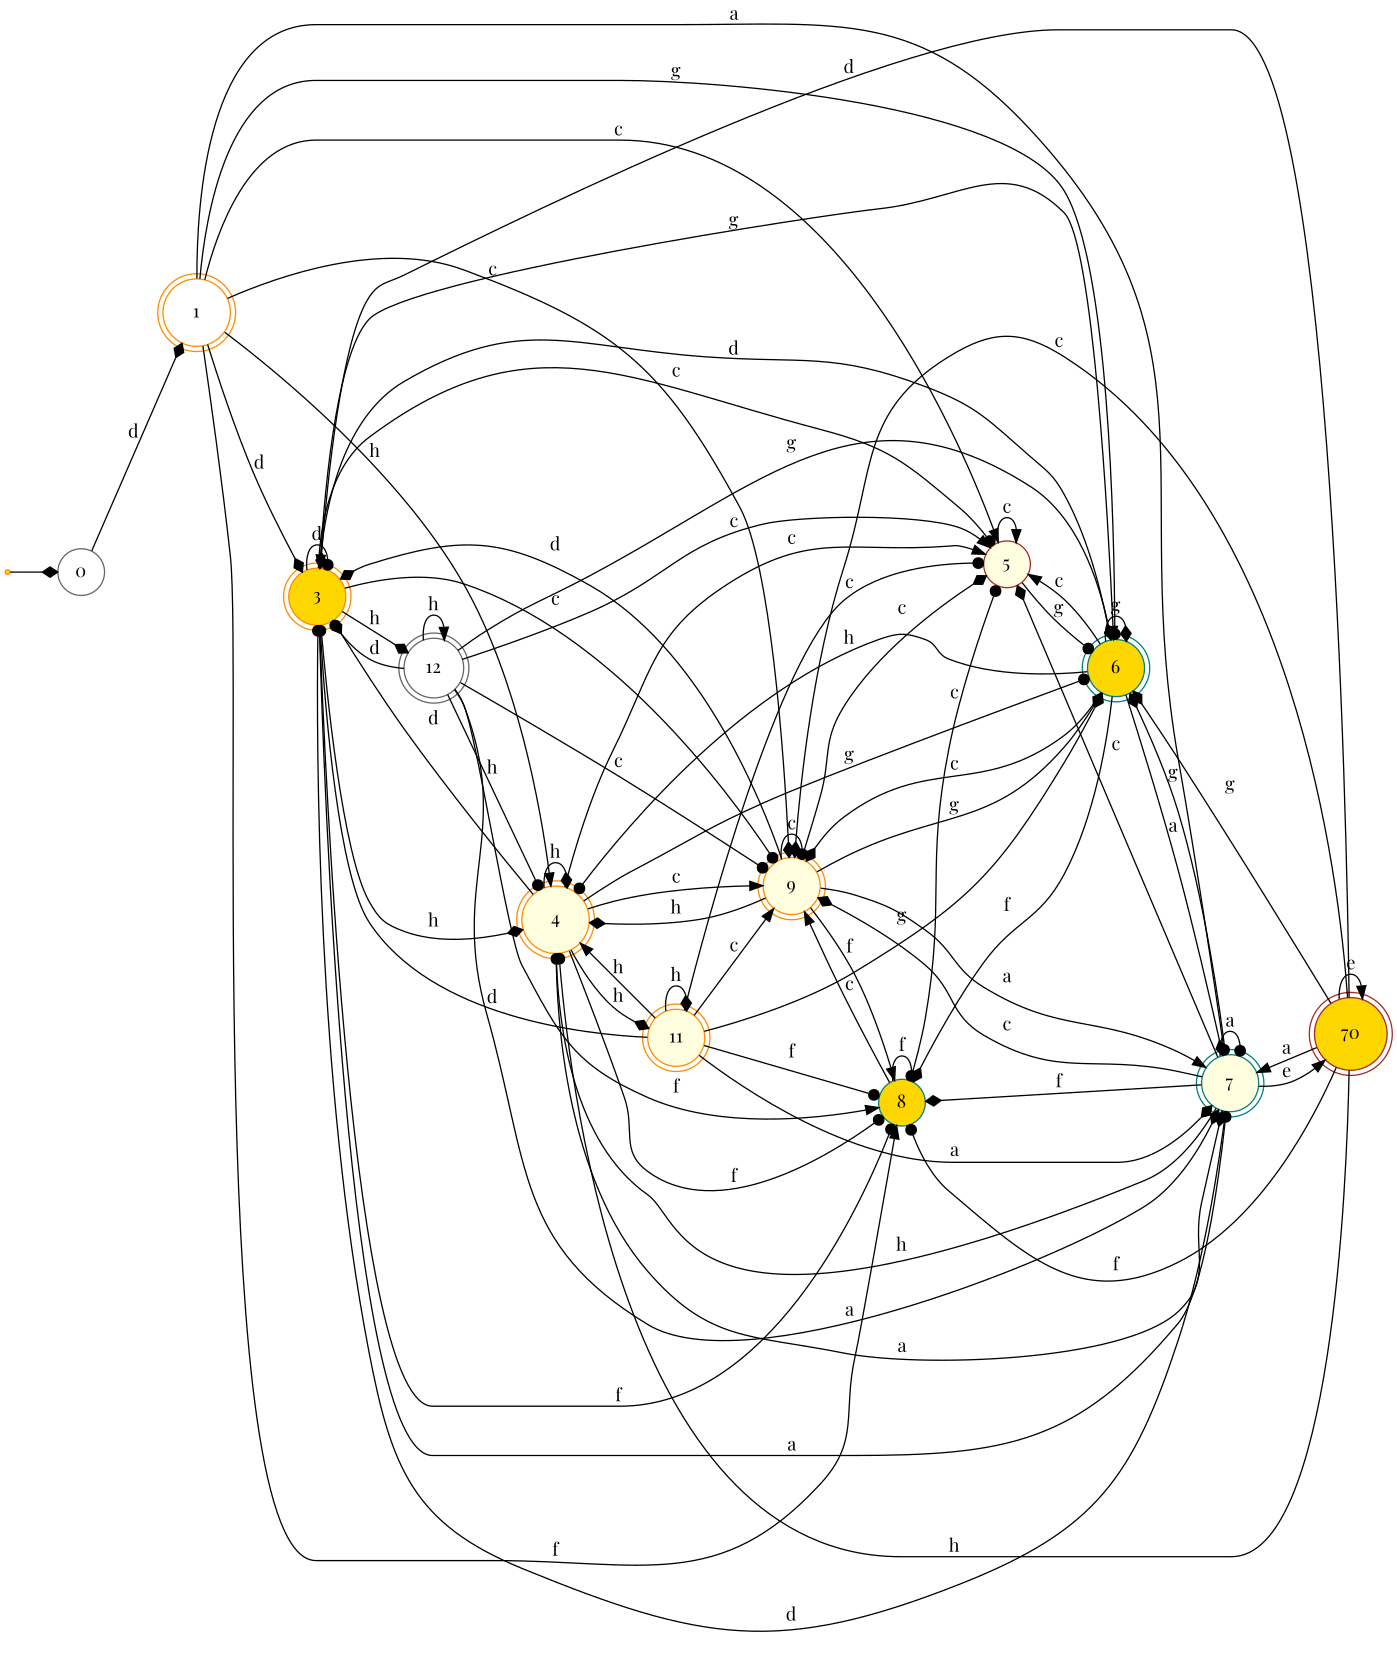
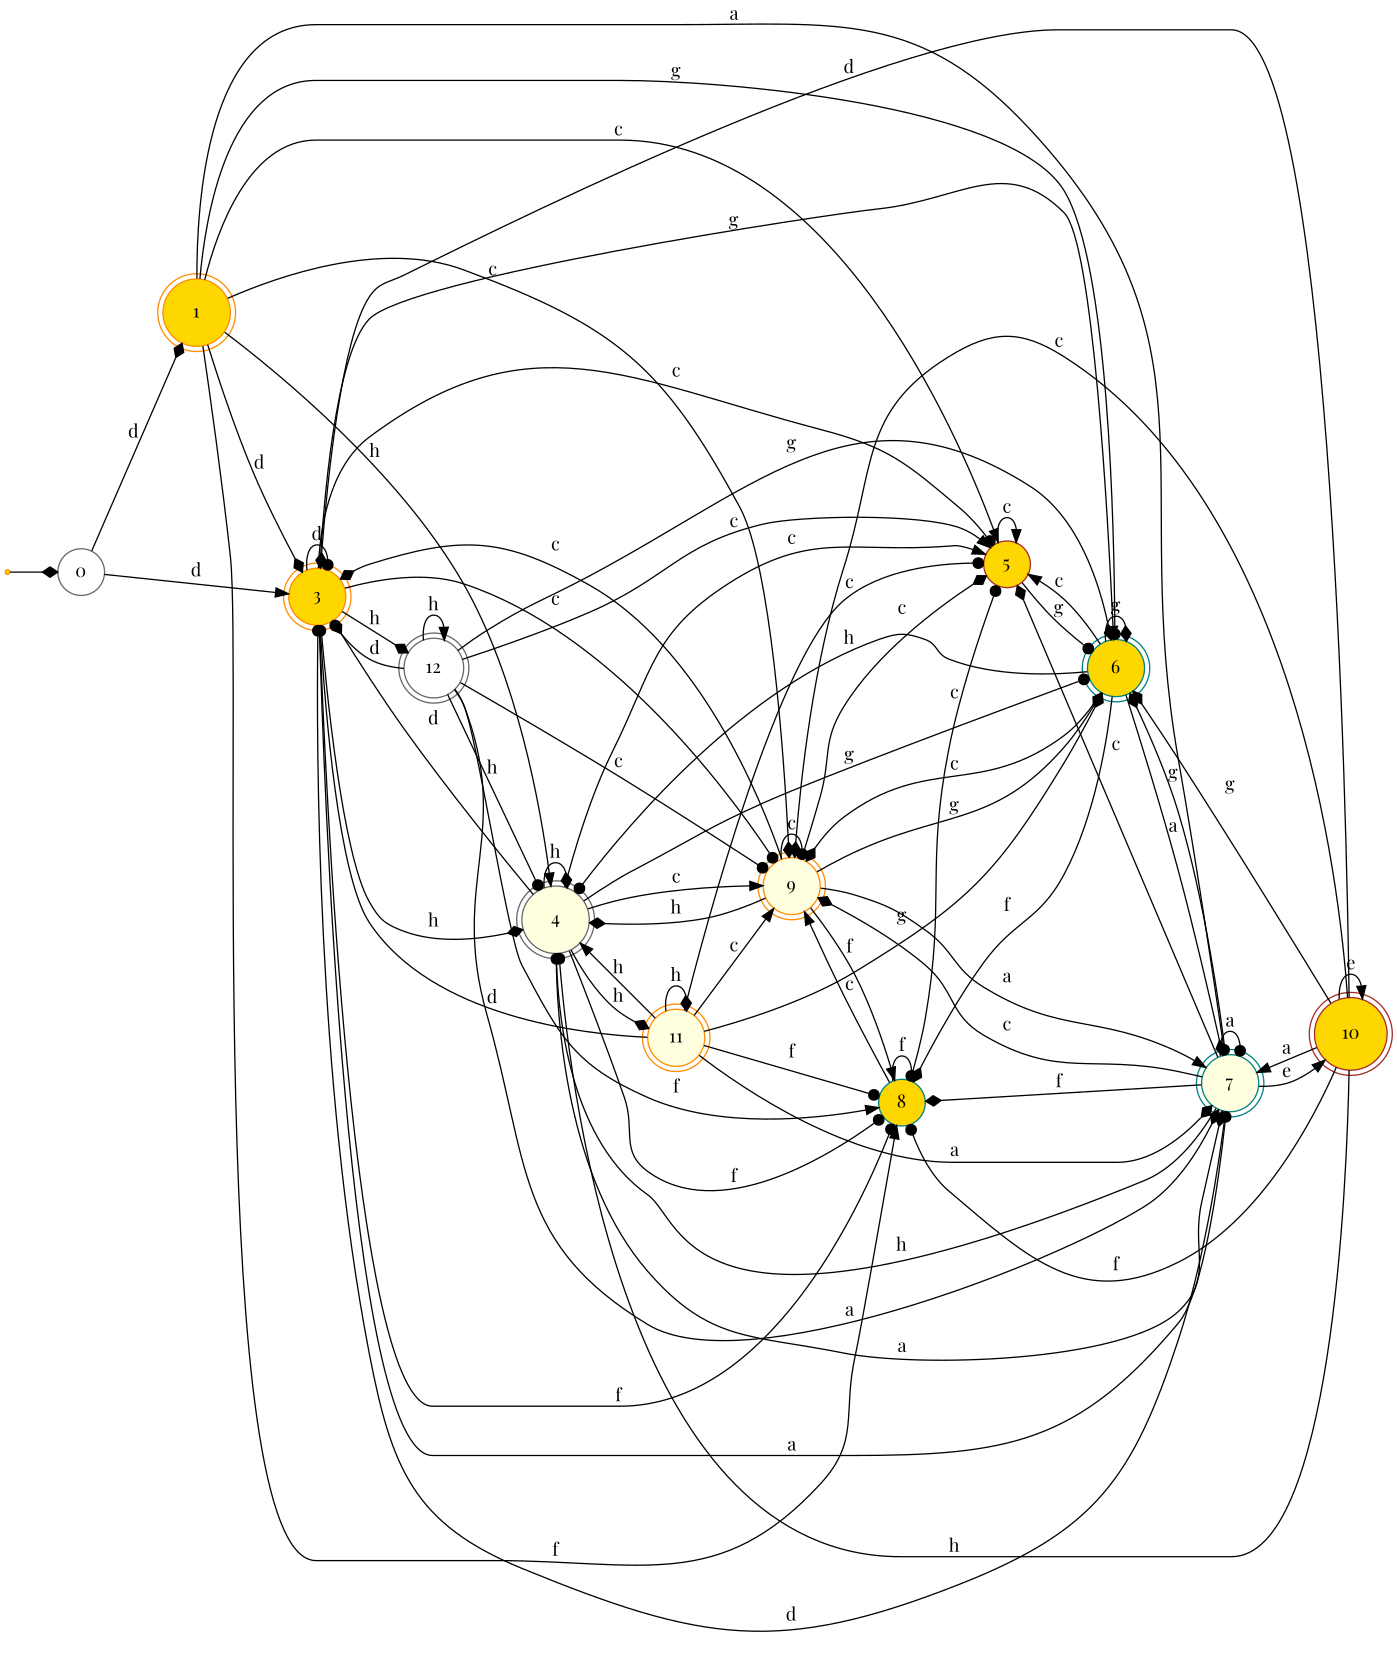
node "1": fillcolor white -> gold
edge "6" -> "3": now "0" -> "3"
edge "9" -> "3": label "d" -> "c"
node "5": fillcolor lightyellow -> gold
node "4": color darkorange -> gray40
node "70": label "70" -> "10"
